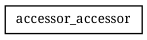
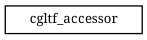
node "accessor_accessor": label "accessor_accessor" -> "cgltf_accessor"
